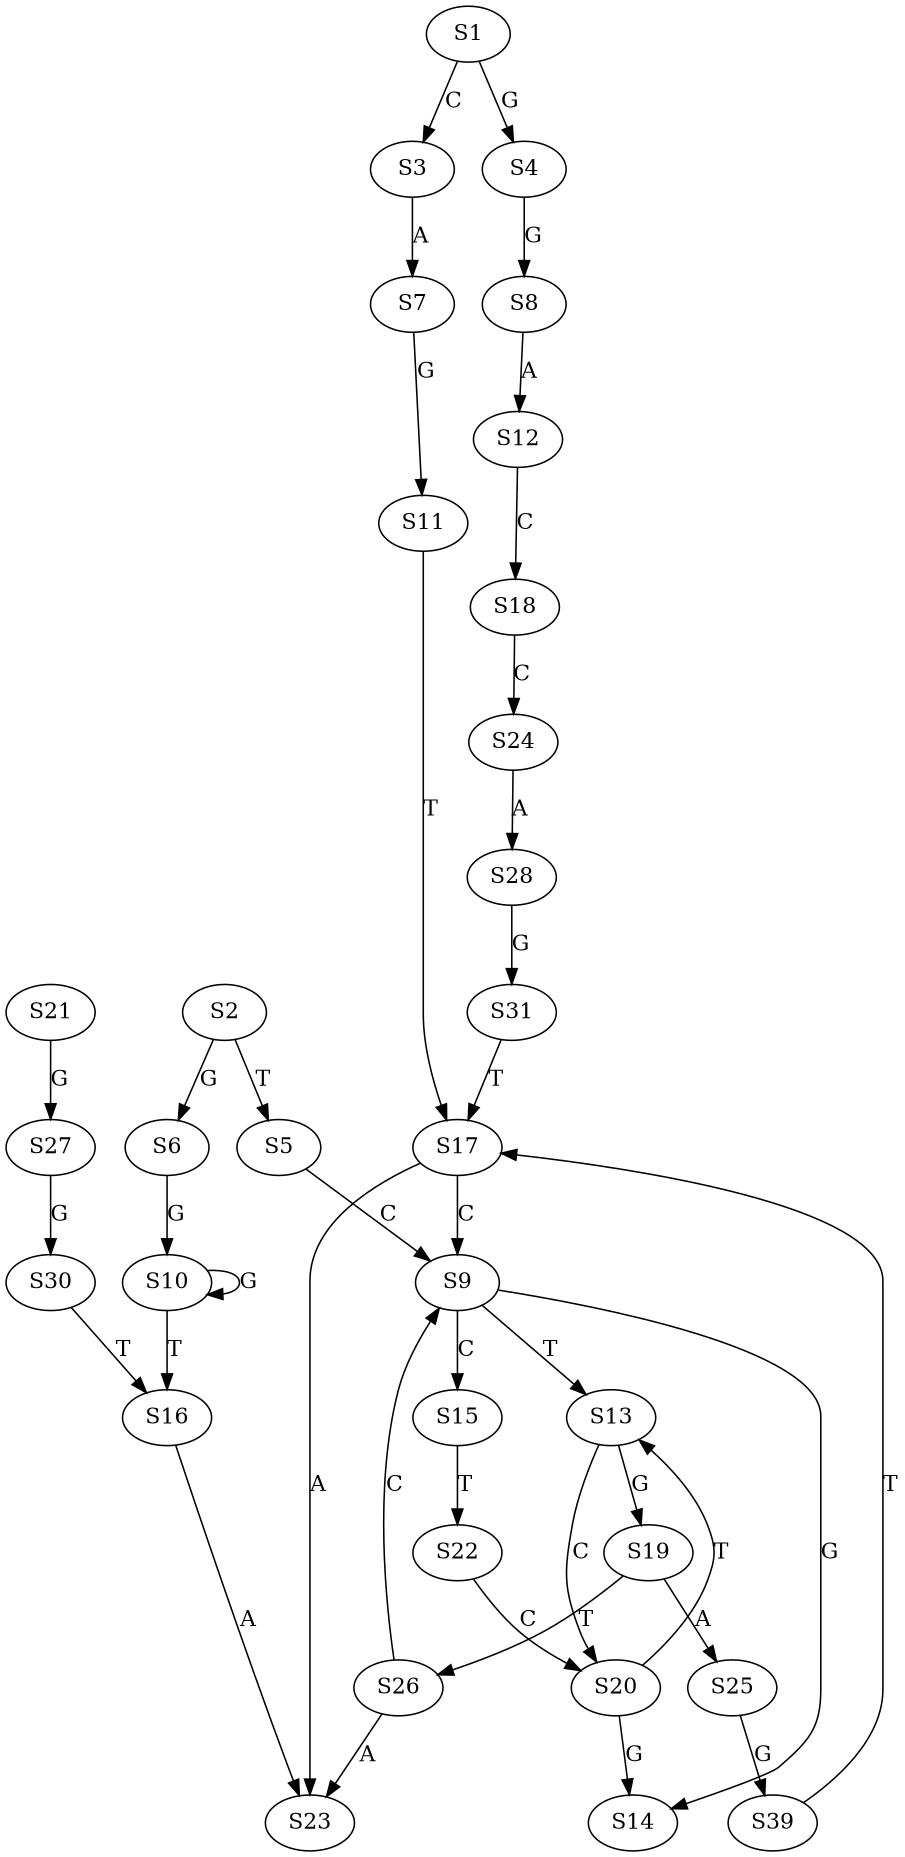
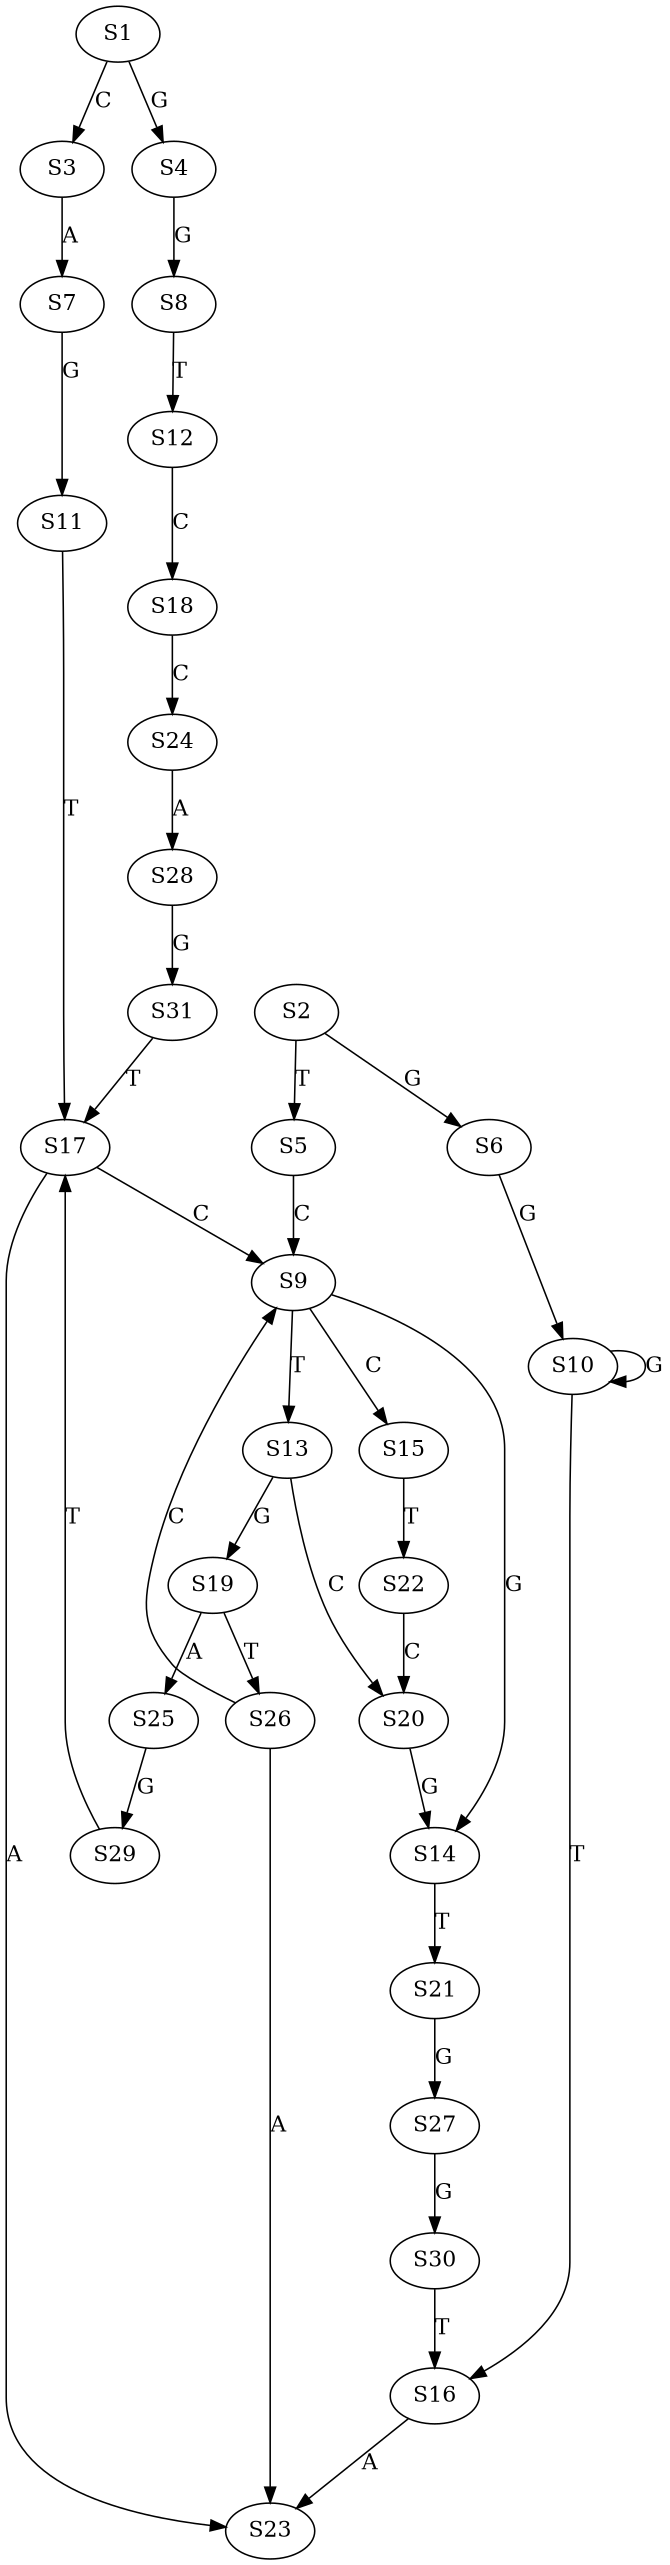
edge "S8" -> "S12": label "A" -> "T"
edge "S20" -> "S13": removed, label "T"
node "S39": label "S39" -> "S29"
edge "S14" -> "S21": added, label "T"
